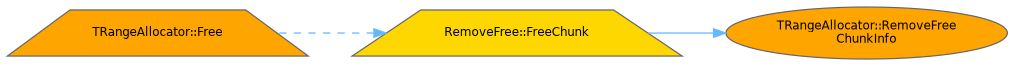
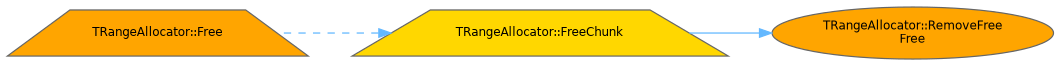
node "RemoveFree::FreeChunk": label "RemoveFree::FreeChunk" -> "TRangeAllocator::FreeChunk"
node "TRangeAllocator::RemoveFree ChunkInfo": label "TRangeAllocator::RemoveFree ChunkInfo" -> "TRangeAllocator::RemoveFree Free"
